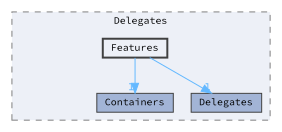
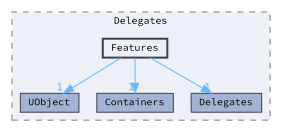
node "UObject": added
